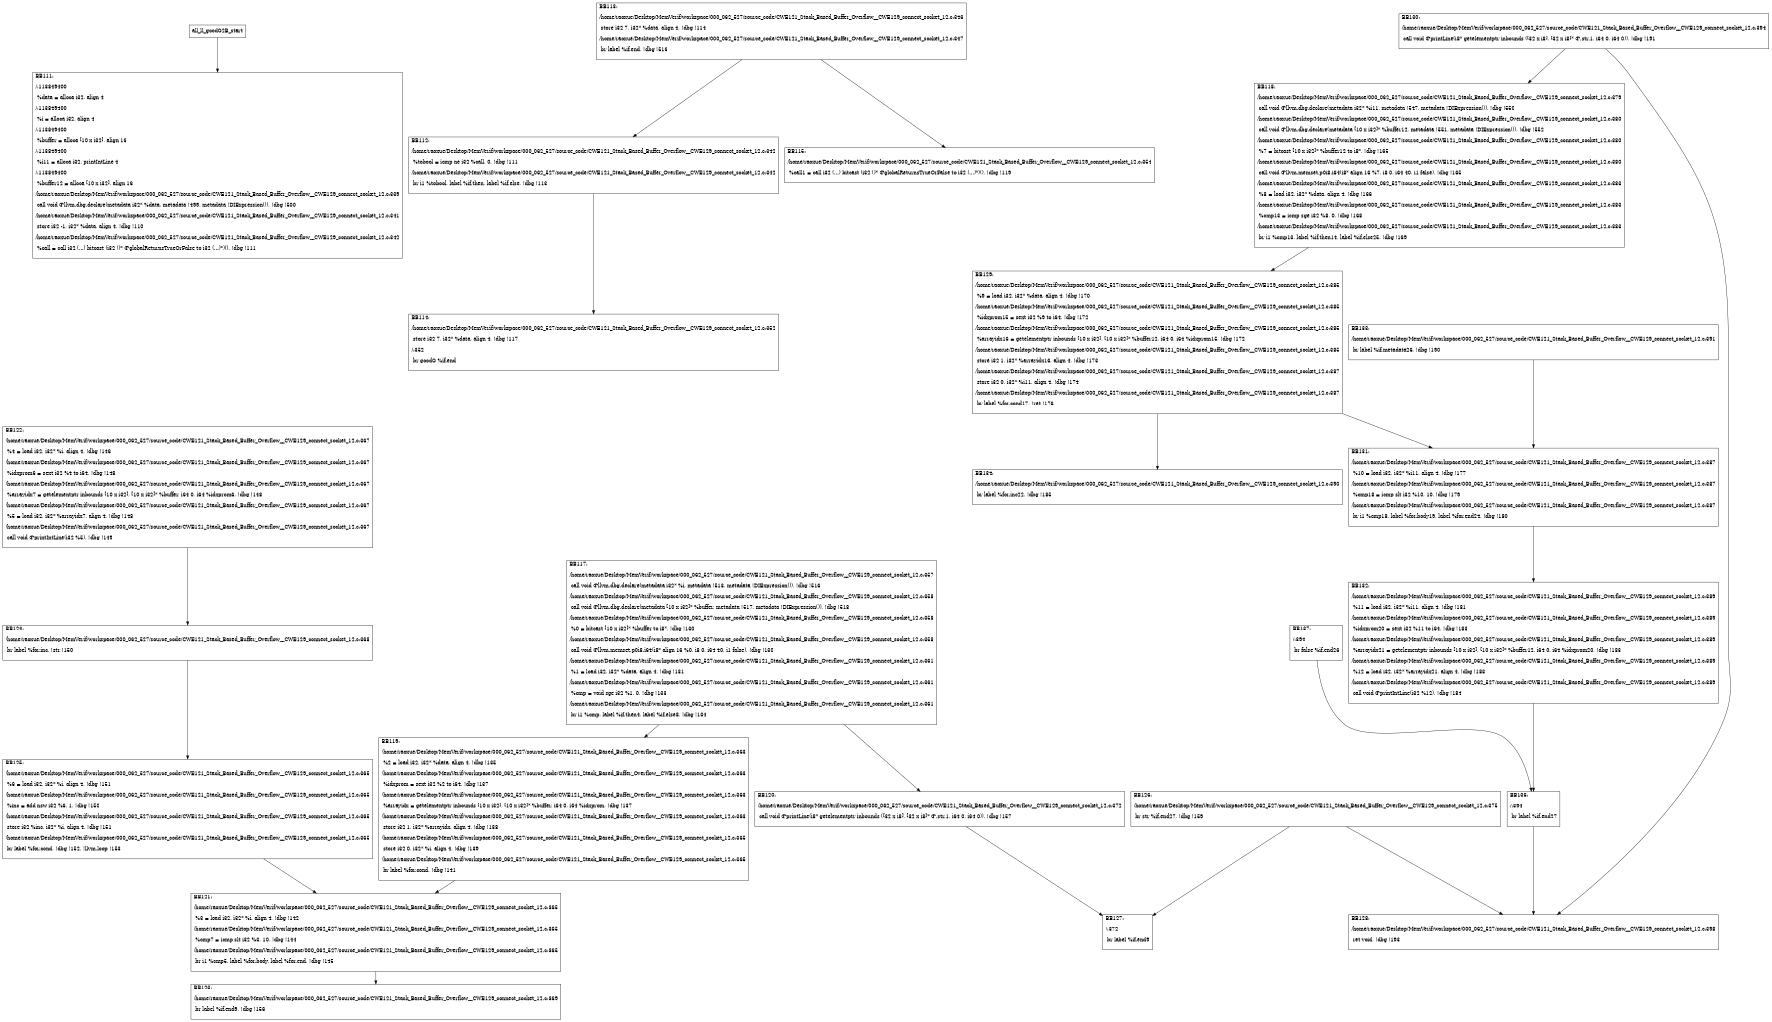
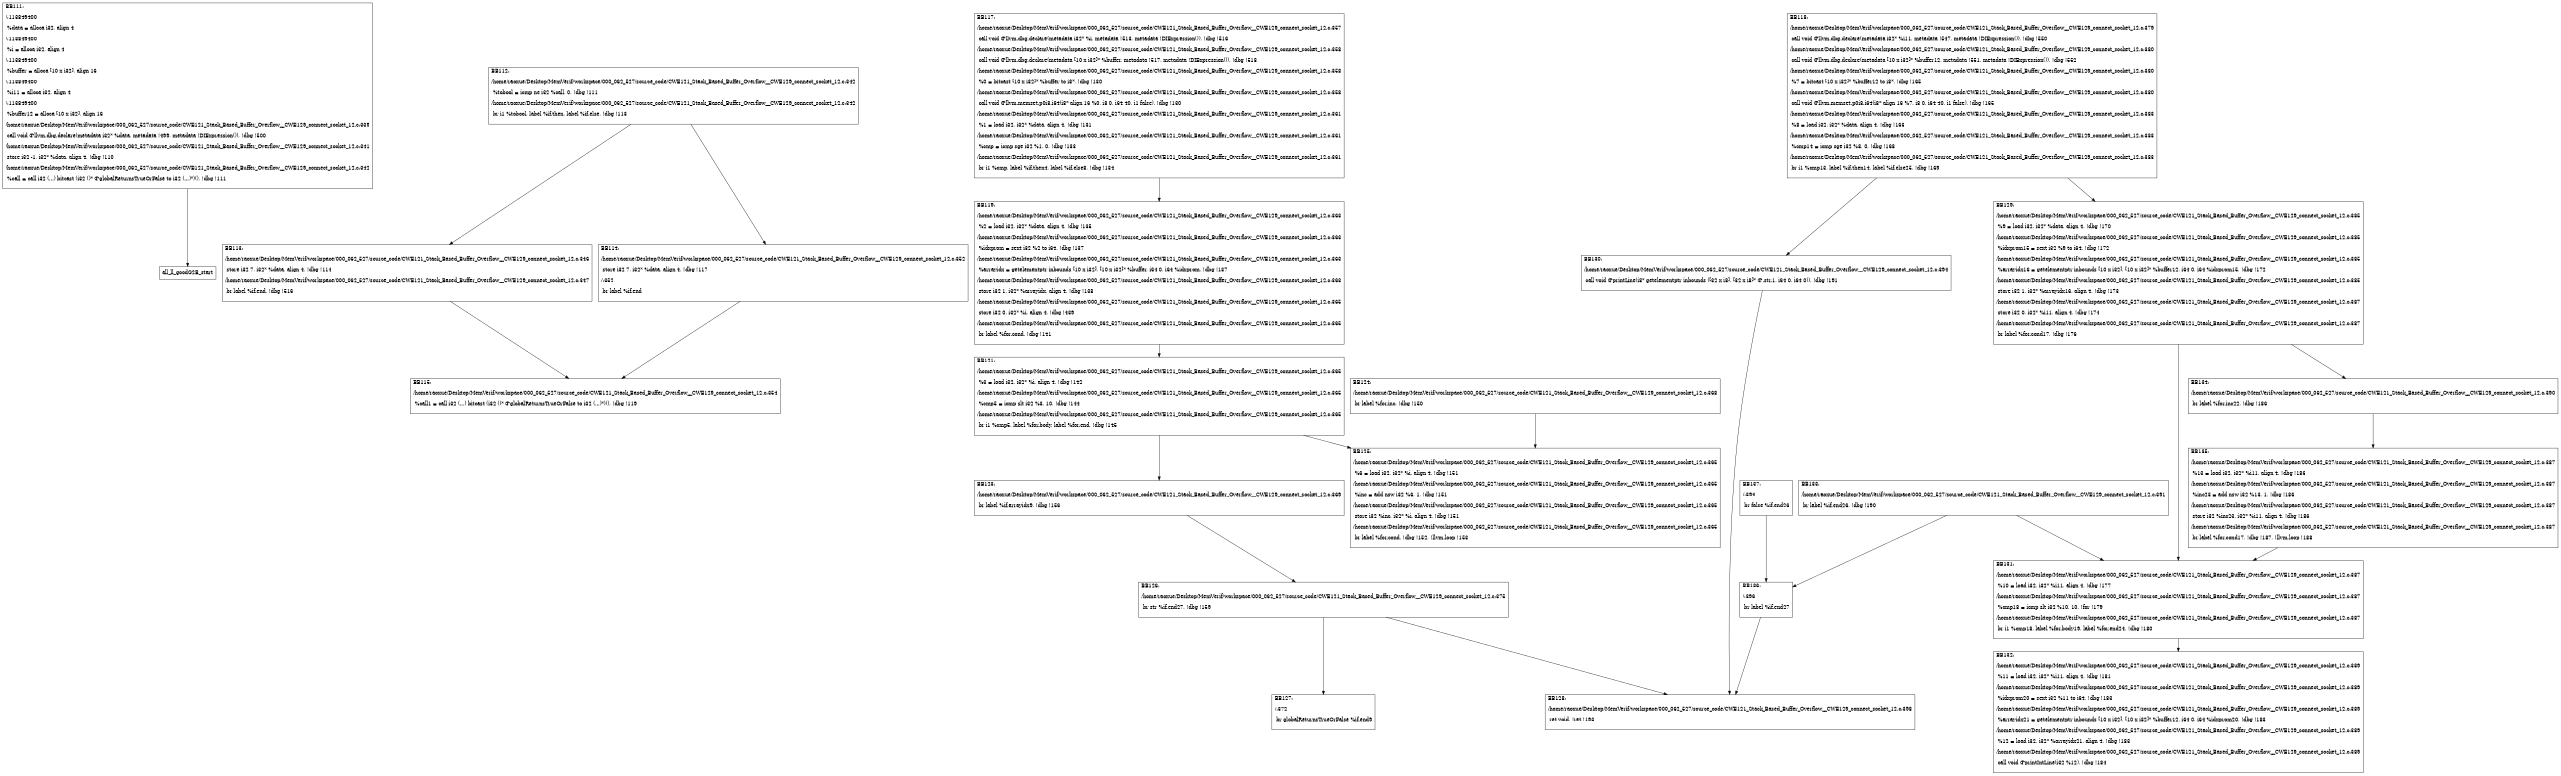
edge "all_ll_goodG2B_start" -> "BB111:": reversed
edge "BB130:" -> "BB118:": reversed
edge "BB113:" -> "BB112:": reversed
node "BB111:": text "%i11 = alloca i32, printIntLine 4" -> "%i11 = alloca i32, align 4"
node "BB118:": text "%cmp13 = icmp sge i32 %8, 0, !dbg !168" -> "%cmp14 = icmp sge i32 %8, 0, !dbg !168"
edge "BB114:" -> "BB115:": added
node "BB133:": text "br label %if.metadata26, !dbg !190" -> "br label %if.end26, !dbg !190"
node "BB114:": text "br goodG %if.end" -> "br label %if.end"
node "BB129:": text "br label %for.cond17, !ret !176" -> "br label %for.cond17, !dbg !176"
node "BB122:": removed
node "BB134:": text "br label %for.inc22, !dbg !185" -> "br label %for.inc22, !dbg !186"
node "BB131:": text "%cmp18 = icmp slt i32 %10, 10, !dbg !179" -> "%cmp18 = icmp slt i32 %10, 10, !for !179"
node "BB135:": added
edge "BB123:" -> "BB126:": added
node "BB124:": text "br label %for.inc, !str !150" -> "br label %for.inc, !dbg !150"
node "BB117:": text "%cmp = void sge i32 %1, 0, !dbg !133" -> "%cmp = icmp sge i32 %1, 0, !dbg !133"
edge "BB132:" -> "BB136:": now "BB133:" -> "BB136:"
node "BB125:": text "%inc = add nsw i32 %6, 1, !dbg !150" -> "%inc = add nsw i32 %6, 1, !dbg !151"
node "BB136:": text "/:394" -> "/:396"
node "BB120:": removed
node "BB119:": text "store i32 0, i32* %i, align 4, !dbg !139" -> "store i32 0, i32* %i, align 4, !dbg !439"
edge "BB125:" -> "BB121:": reversed
node "BB121:": text "%cmp7 = icmp slt i32 %3, 10, !dbg !144" -> "%cmp5 = icmp slt i32 %3, 10, !dbg !144"
node "BB127:": text "br label %if.end9" -> "br globalReturnsTrueOrFalse %if.end9"
node "BB128:": text "ret void, !dbg !193" -> "ret void, !ret !193"
node "BB123:": text "br label %if.end9, !dbg !156" -> "br label %if.arrayidx9, !dbg !156"
